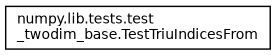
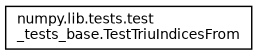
node "numpy.lib.tests.test _twodim_base.TestTriuIndicesFrom": label "numpy.lib.tests.test _twodim_base.TestTriuIndicesFrom" -> "numpy.lib.tests.test _tests_base.TestTriuIndicesFrom"
